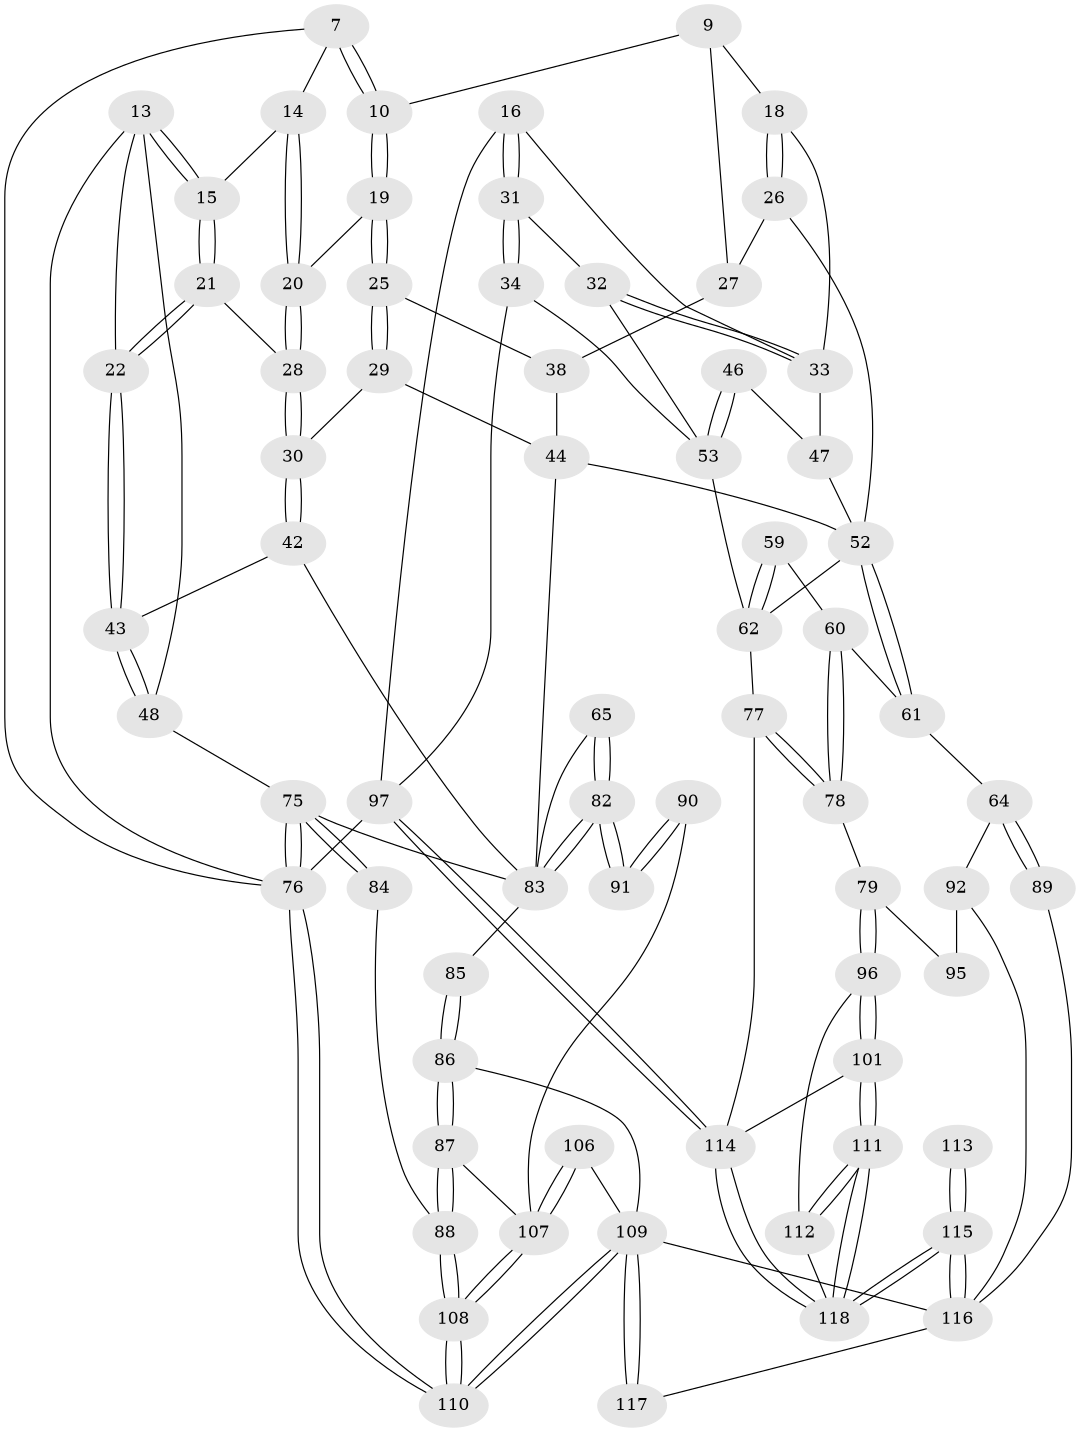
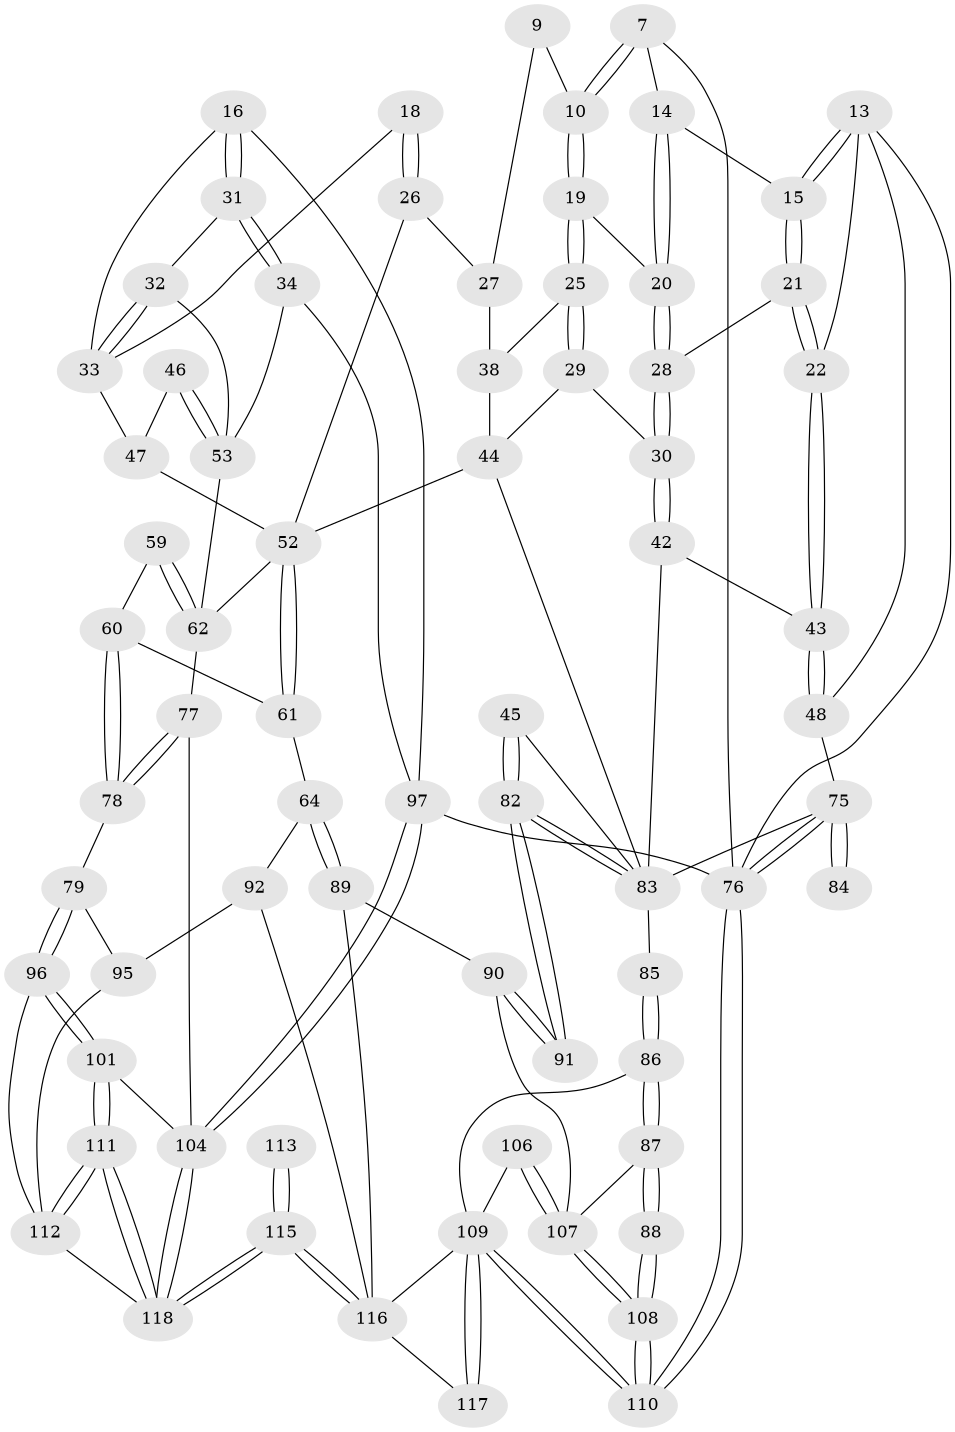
edge "9" -- "18": removed
node "65": label "65" -> "45"
edge "89" -- "90": added
edge "84" -- "88": removed
edge "95" -- "112": added
node "114": label "114" -> "104"
